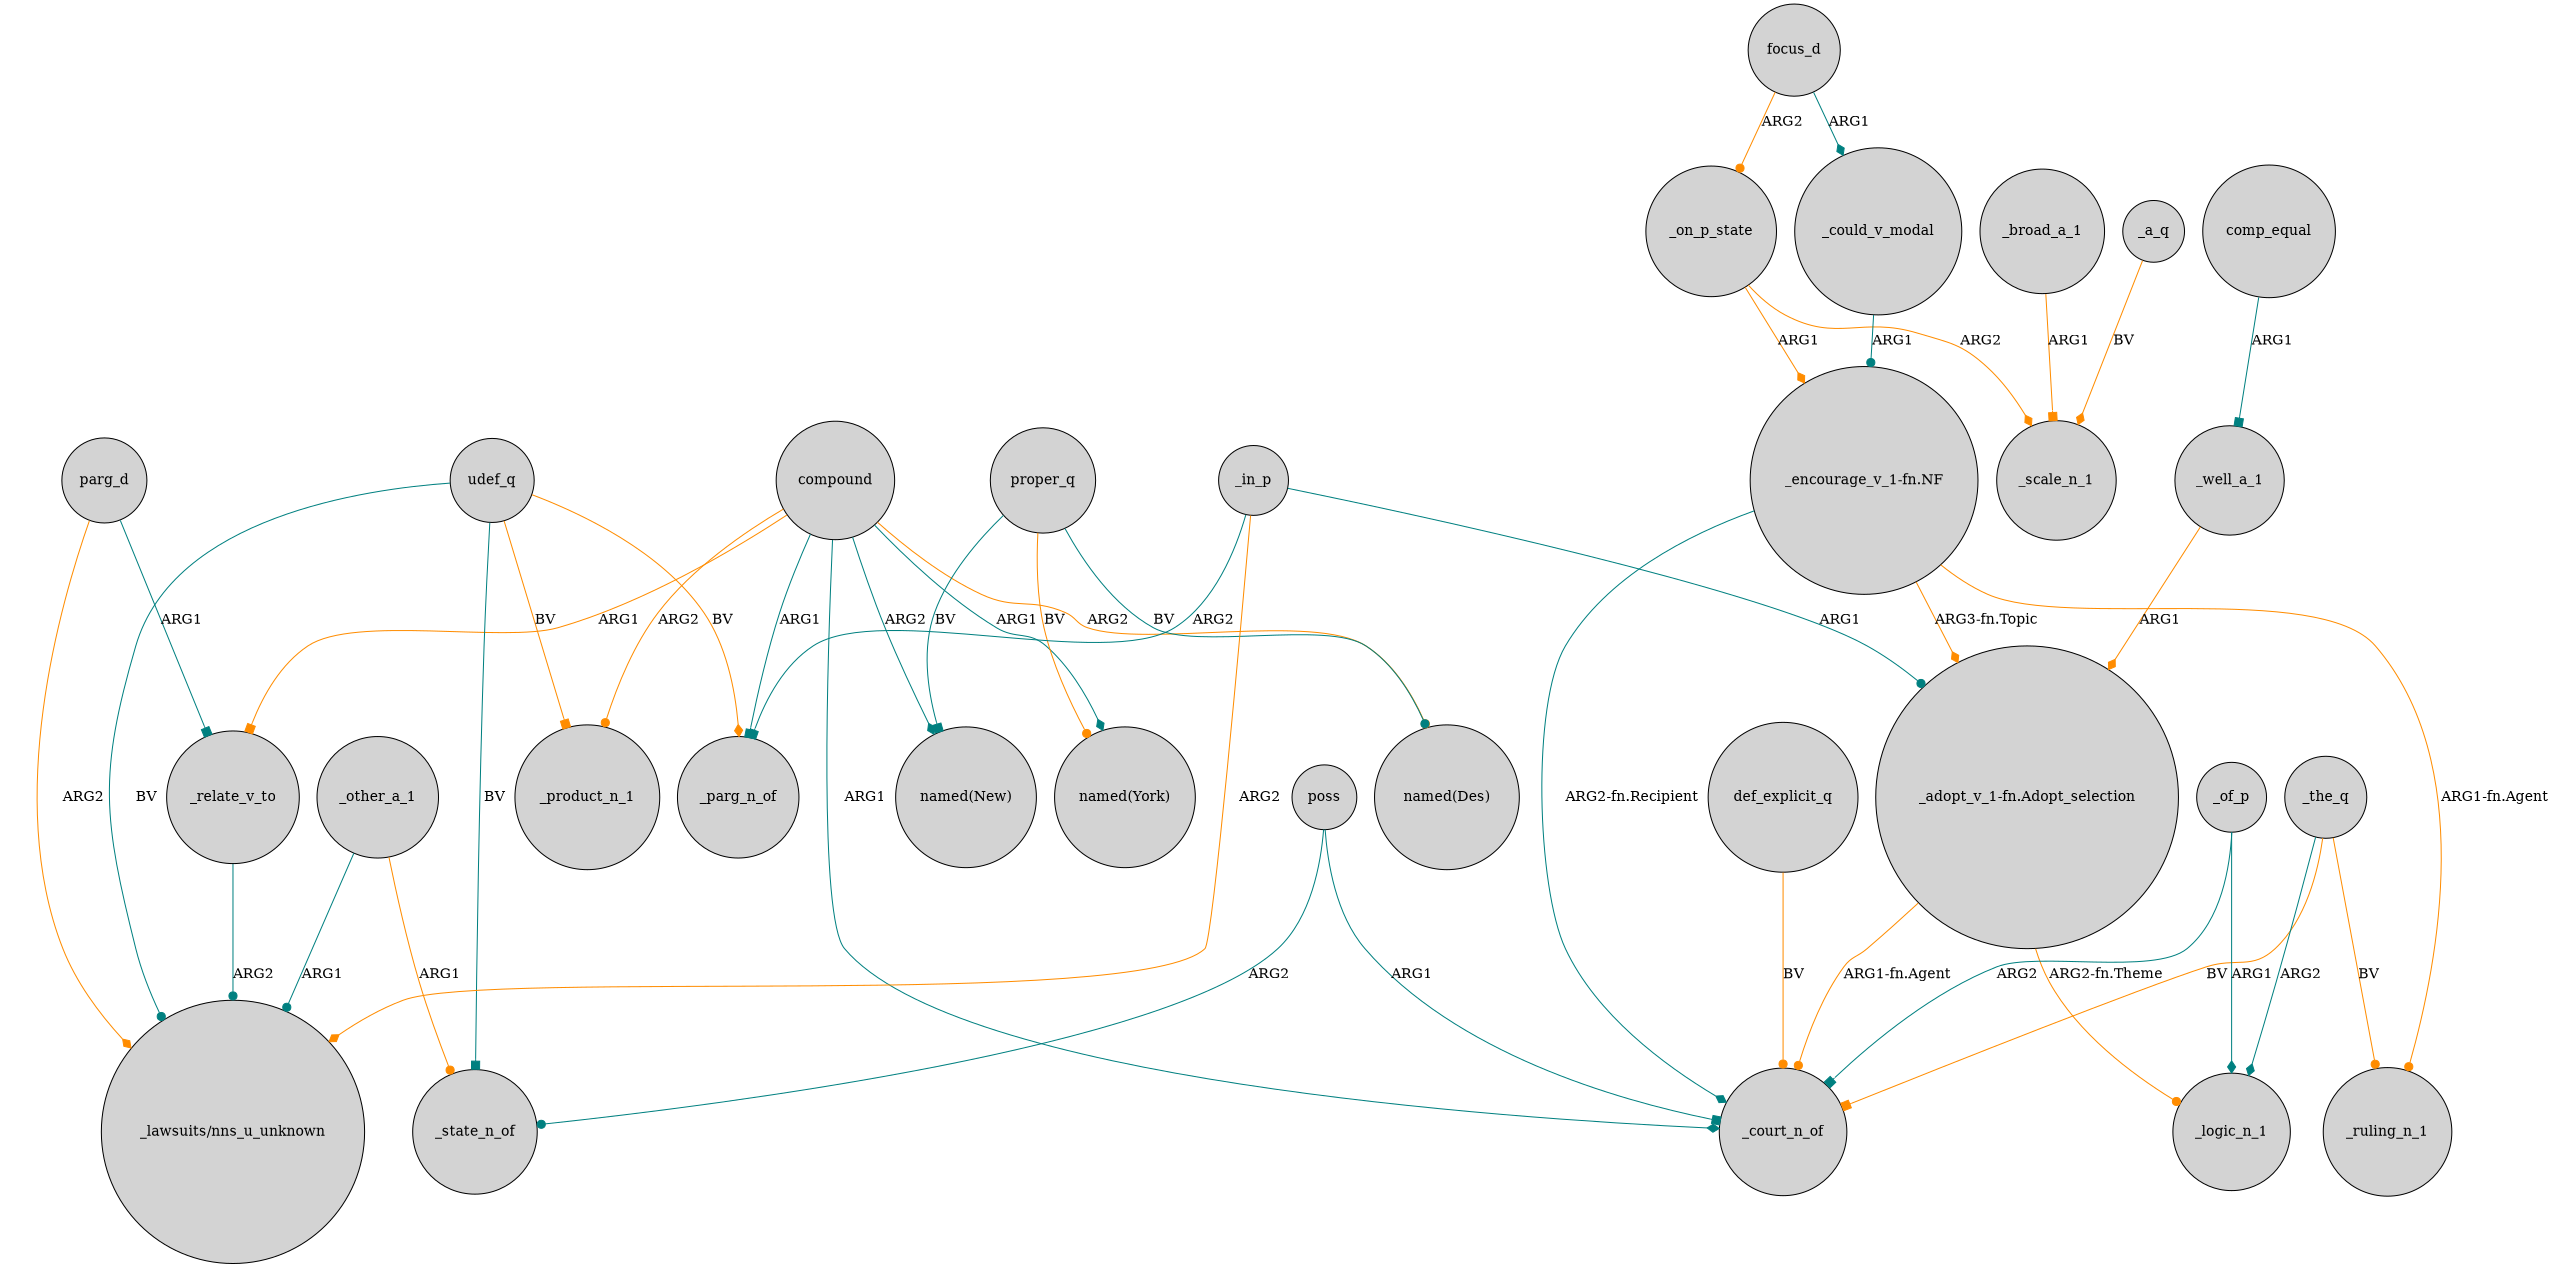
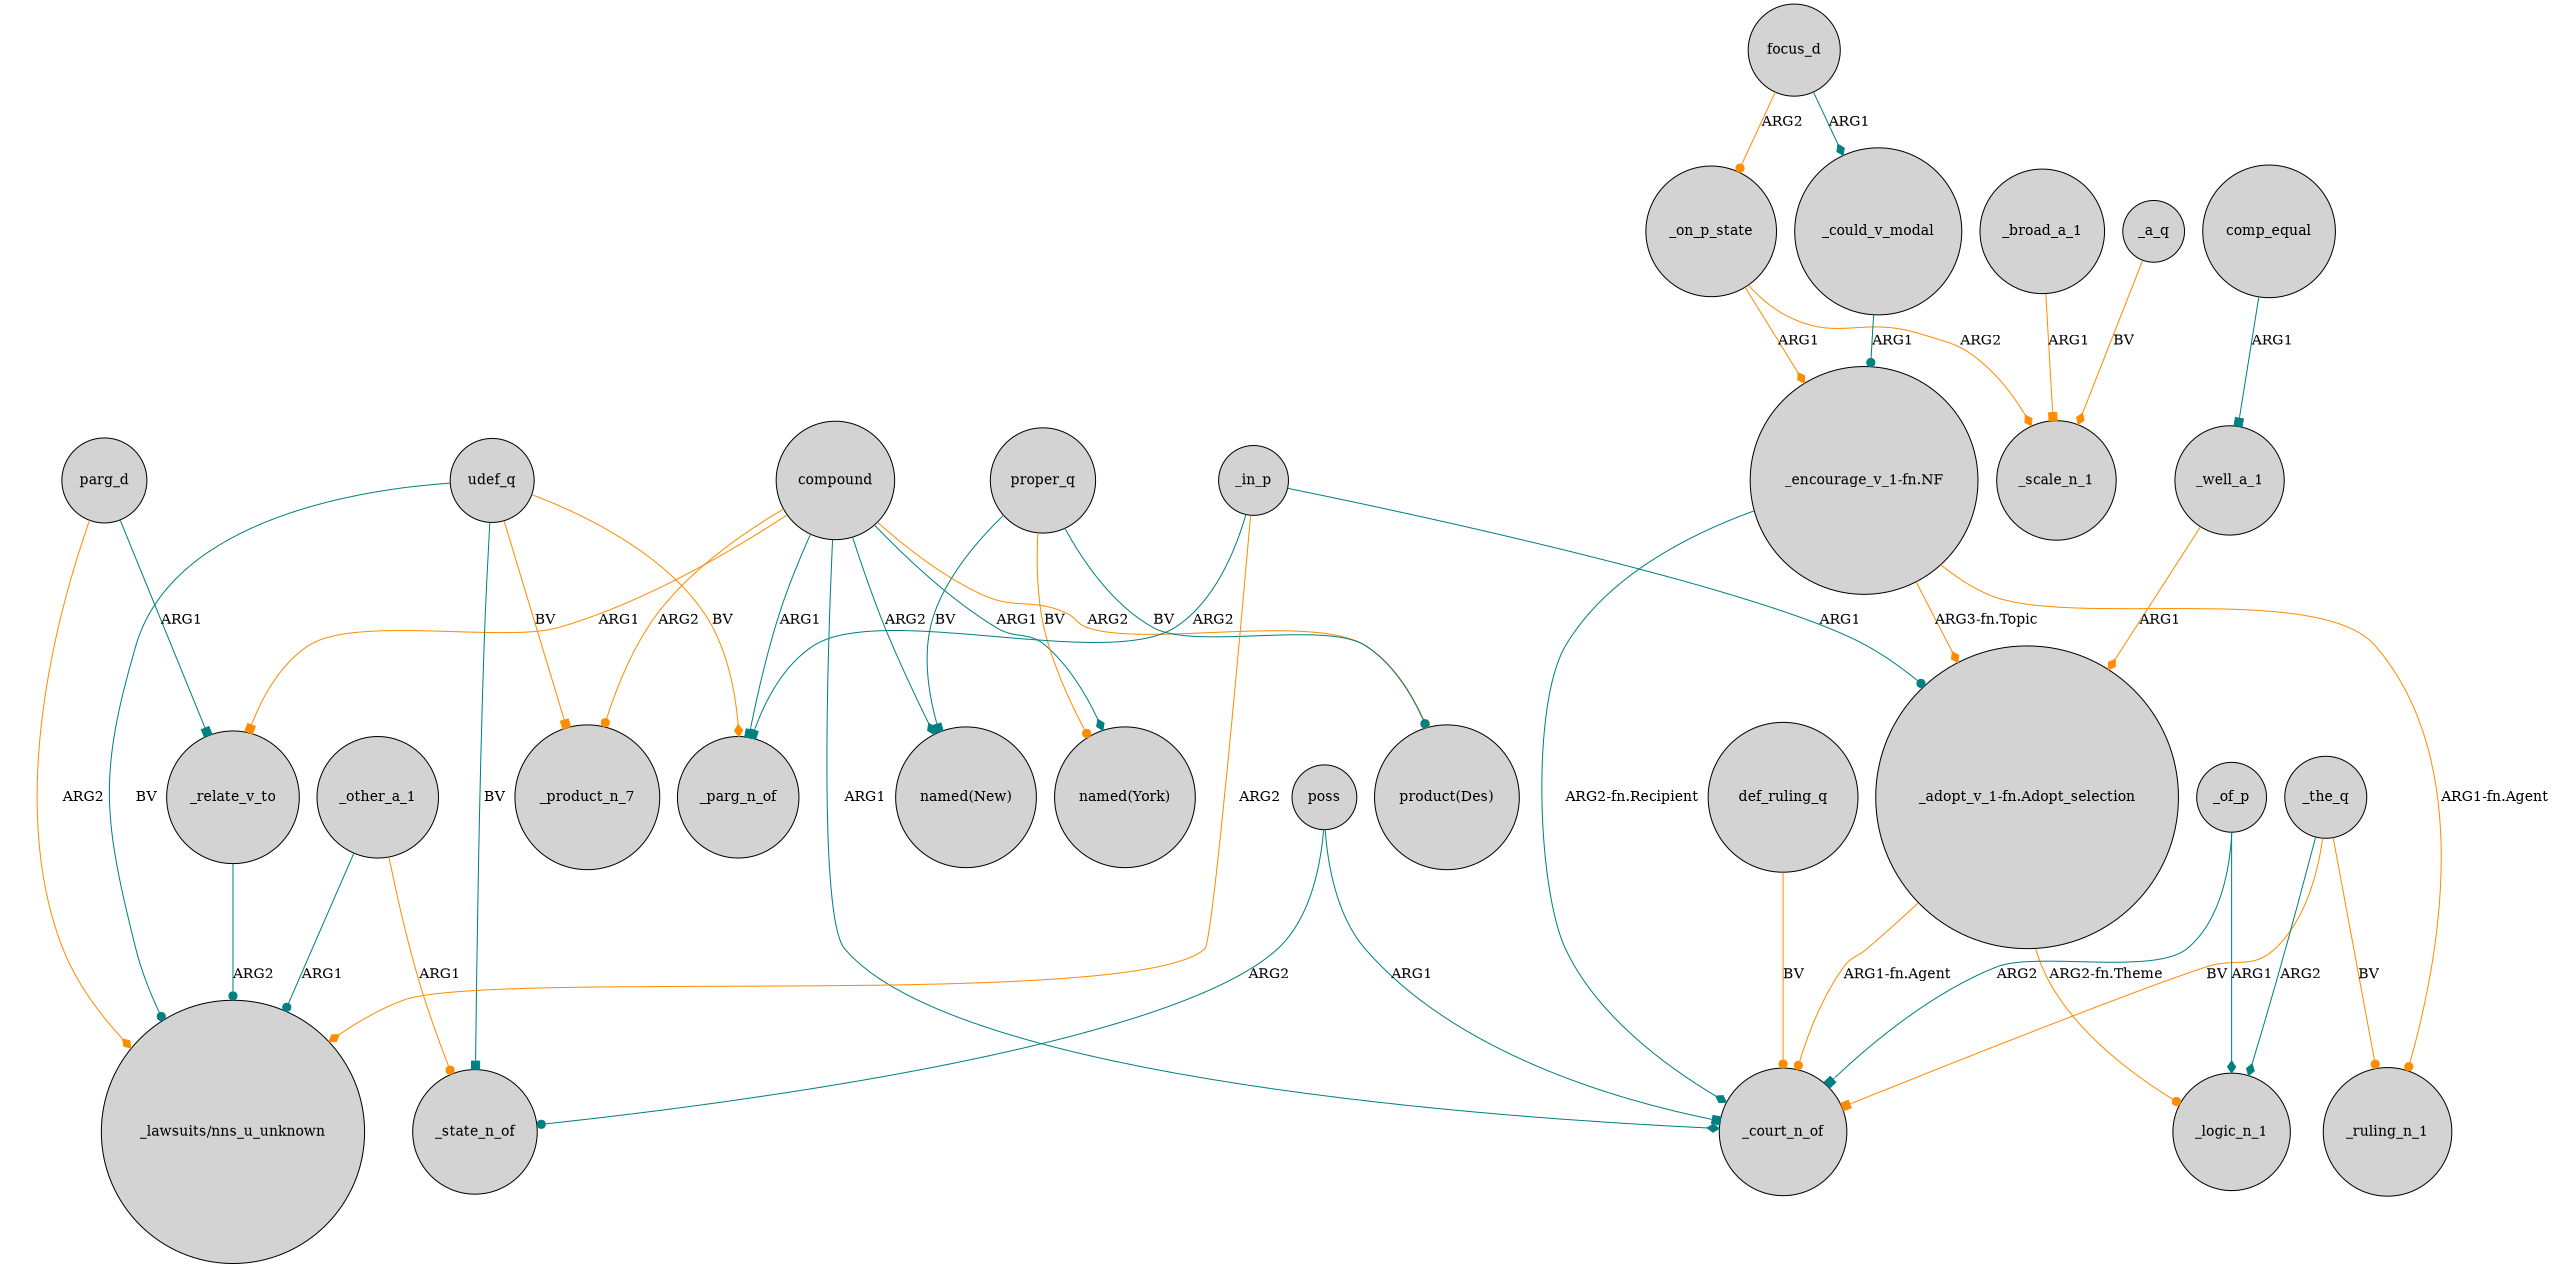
node "_product_n_1": label "_product_n_1" -> "_product_n_7"
node "named(Des)": label "named(Des)" -> "product(Des)"
node "def_explicit_q": label "def_explicit_q" -> "def_ruling_q"
